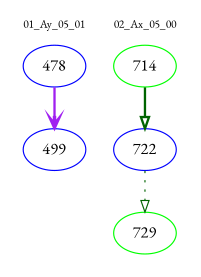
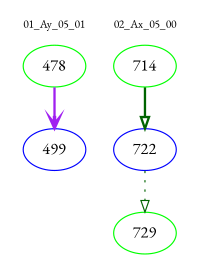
node "478": color blue -> green
